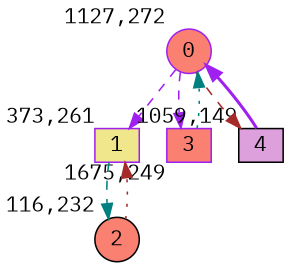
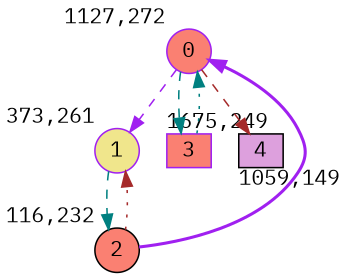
edge "0 1127,272" -> "3 1675,249": color purple -> teal
edge "4 1059,149" -> "0 1127,272": now "2 116,232" -> "0 1127,272"
node "1 373,261": shape box -> circle
